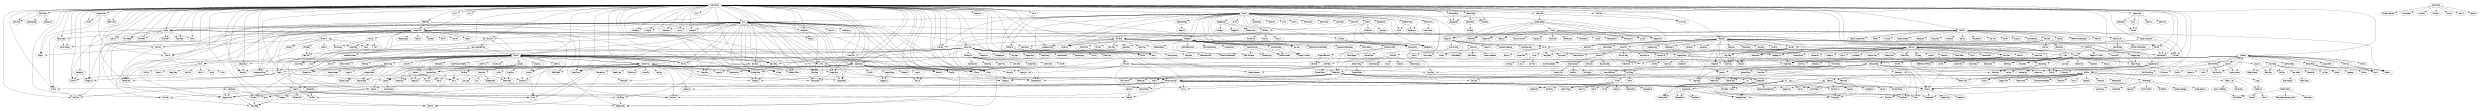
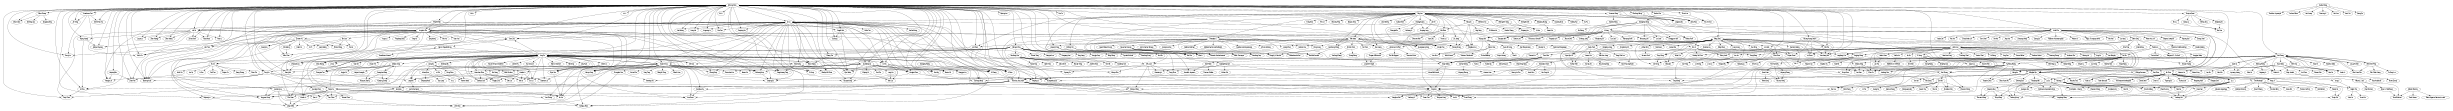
node "Yong Zhao": added
node "Dat Singh": label "Dat Singh" -> "Jaspreet Singh"
edge "Guandong Xu" -> "Dongjing Wang": now "Guandong Xu" -> "Yijun Wang"
